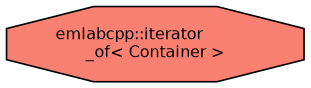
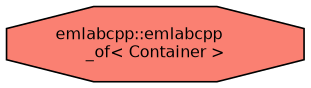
node "emlabcpp::iterator _of< Container >": label "emlabcpp::iterator _of< Container >" -> "emlabcpp::emlabcpp _of< Container >"
